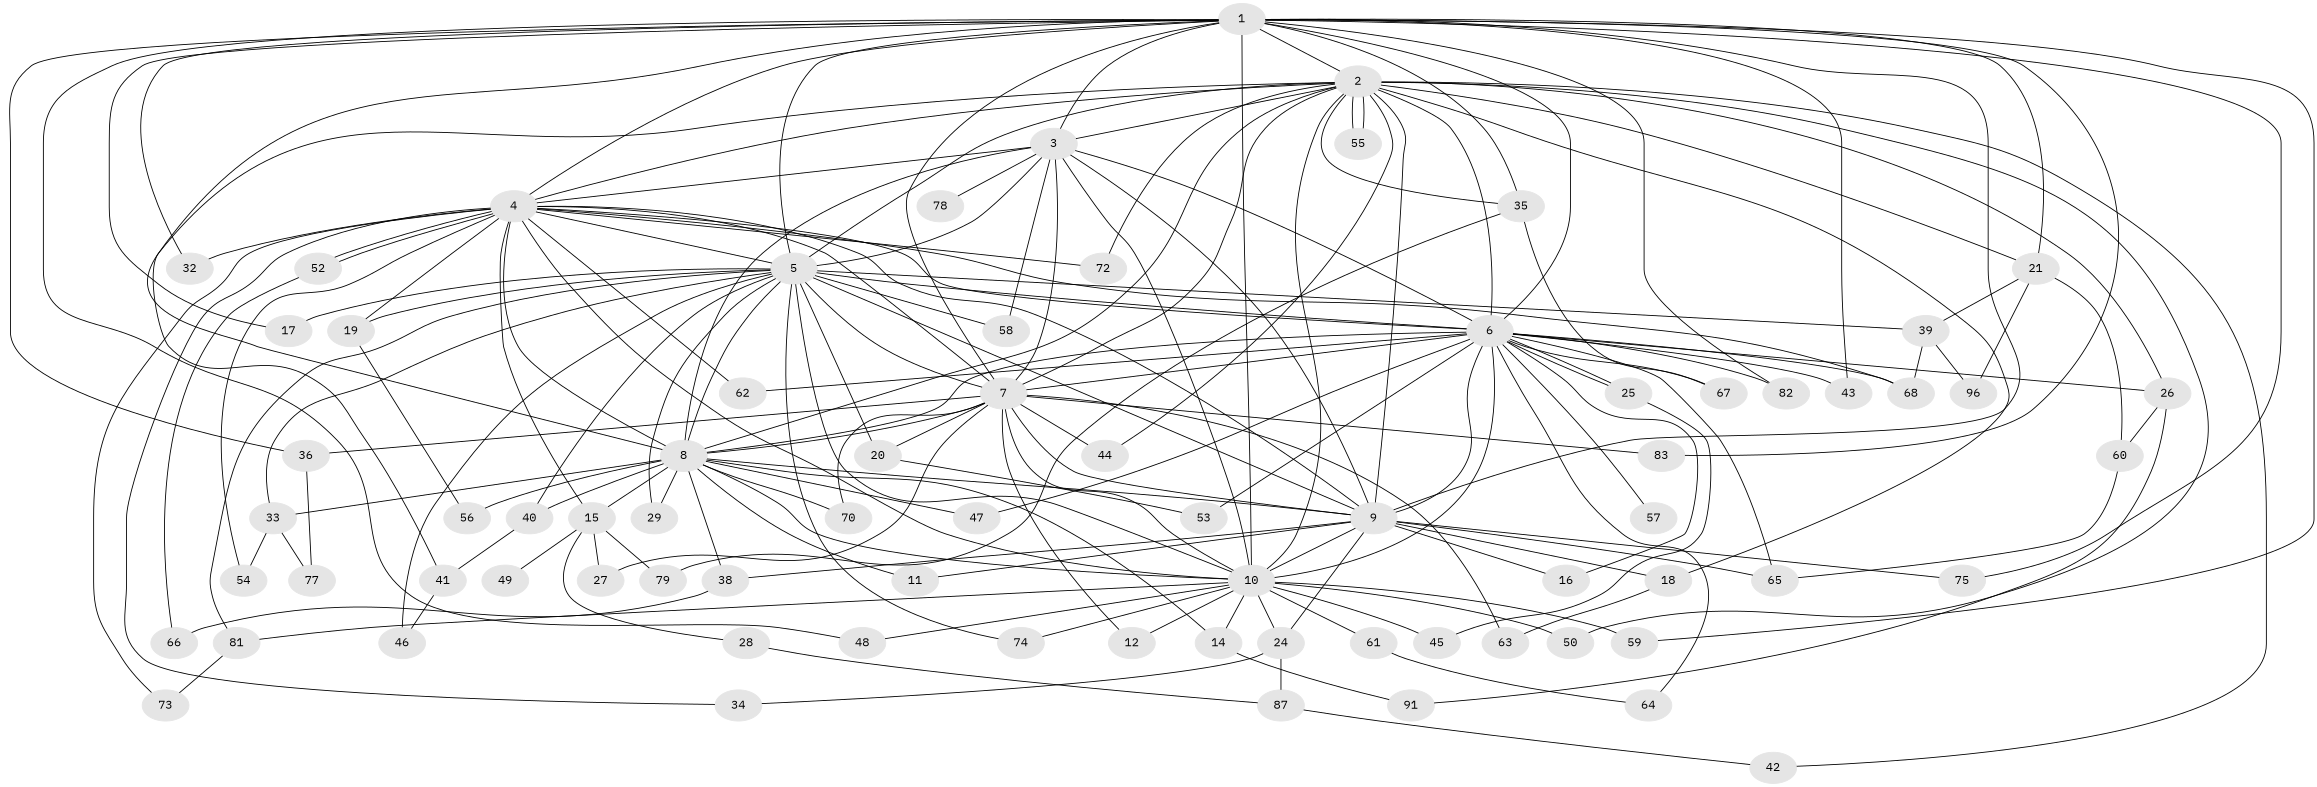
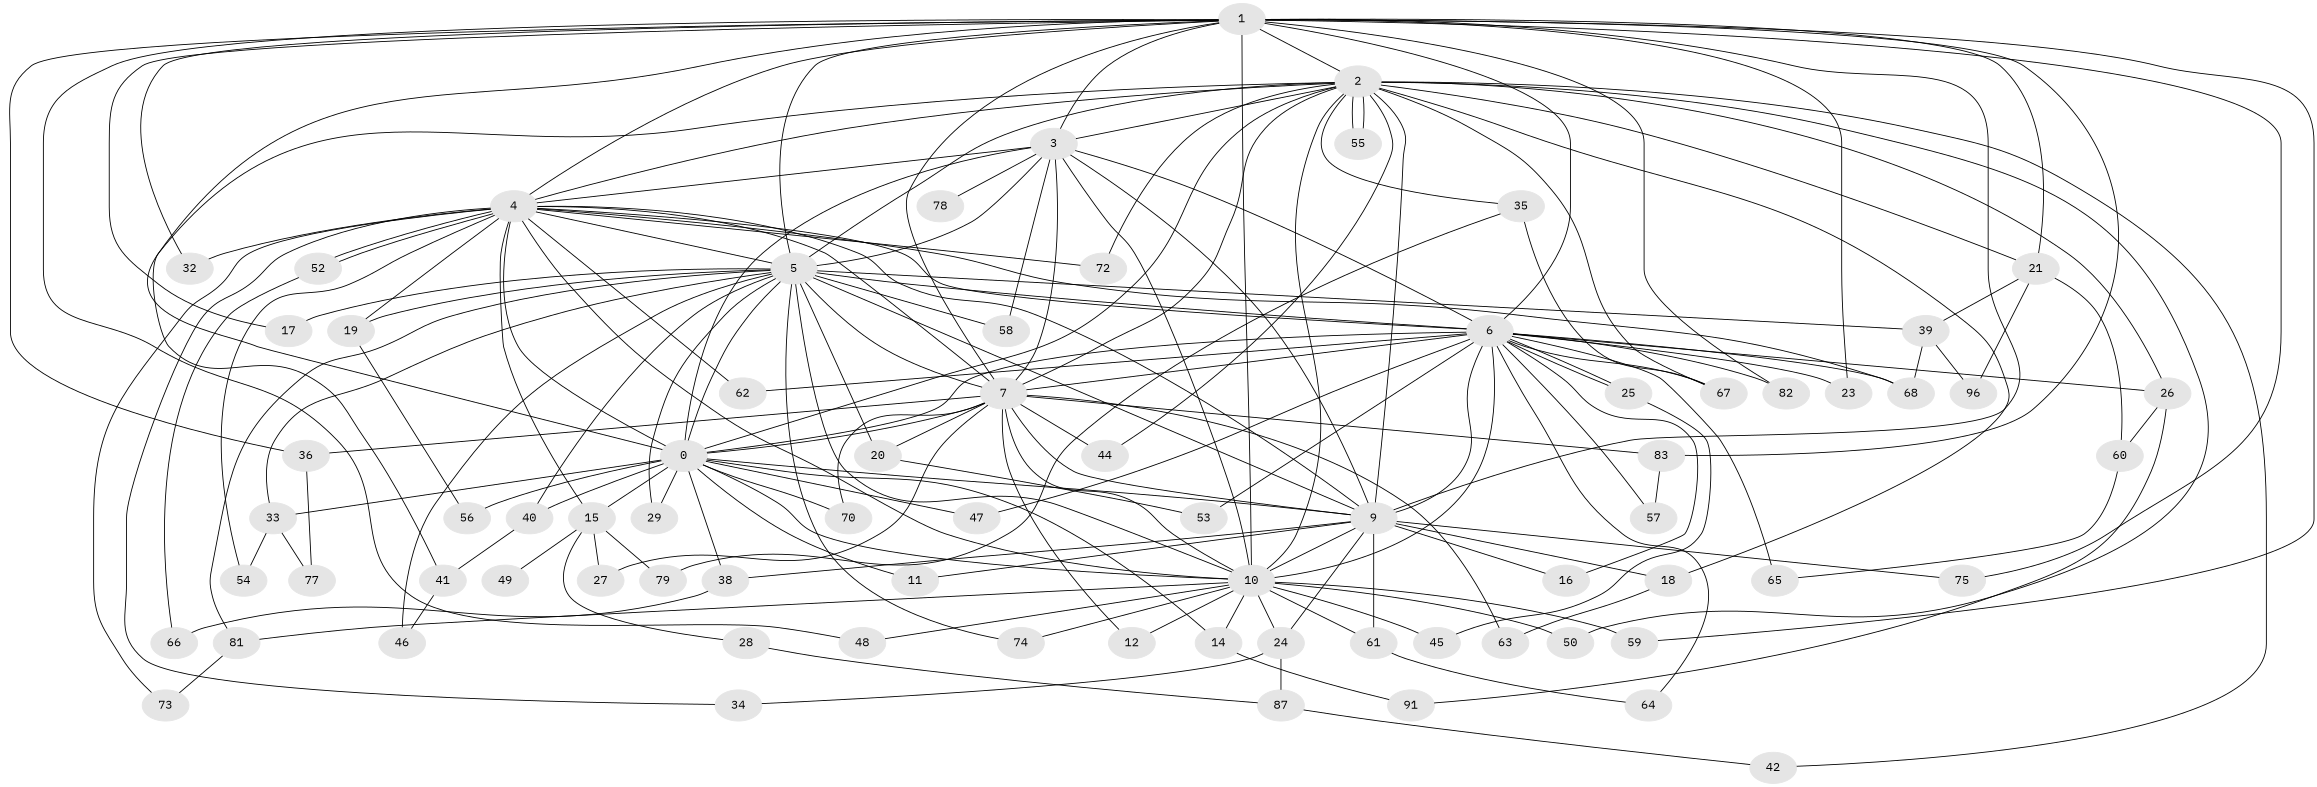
edge "1" -- "35": removed
edge "2" -- "6": now "2" -- "67"
node "43": label "43" -> "23"
node "8": label "8" -> "0"
edge "83" -- "57": added
edge "9" -- "65": now "9" -- "61"
